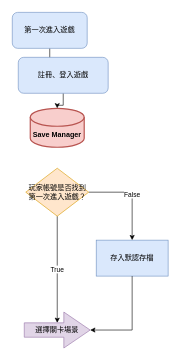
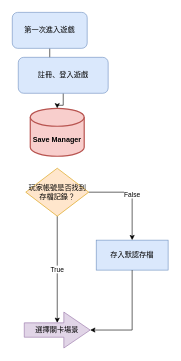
node "Save Manager": size 54x39 -> 54x48
node "玩家帳號是否找到 第一次進入遊戲？": label "玩家帳號是否找到 第一次進入遊戲？" -> "玩家帳號是否找到 存檔記錄？"
node "存入默認存檔": size 72x36 -> 72x30
